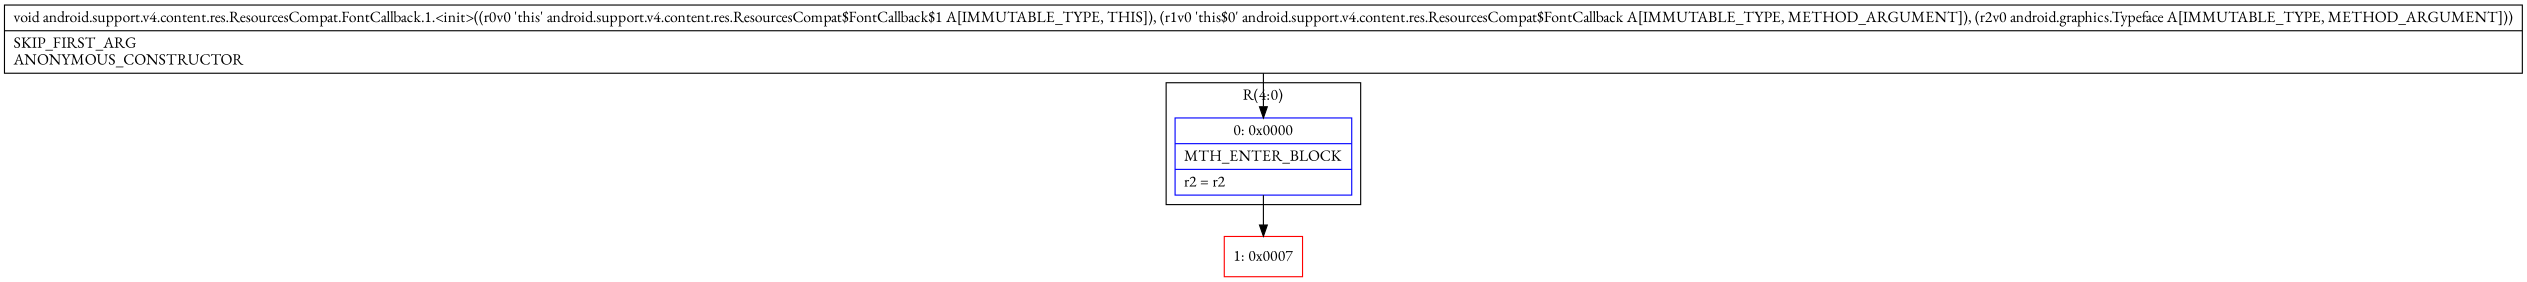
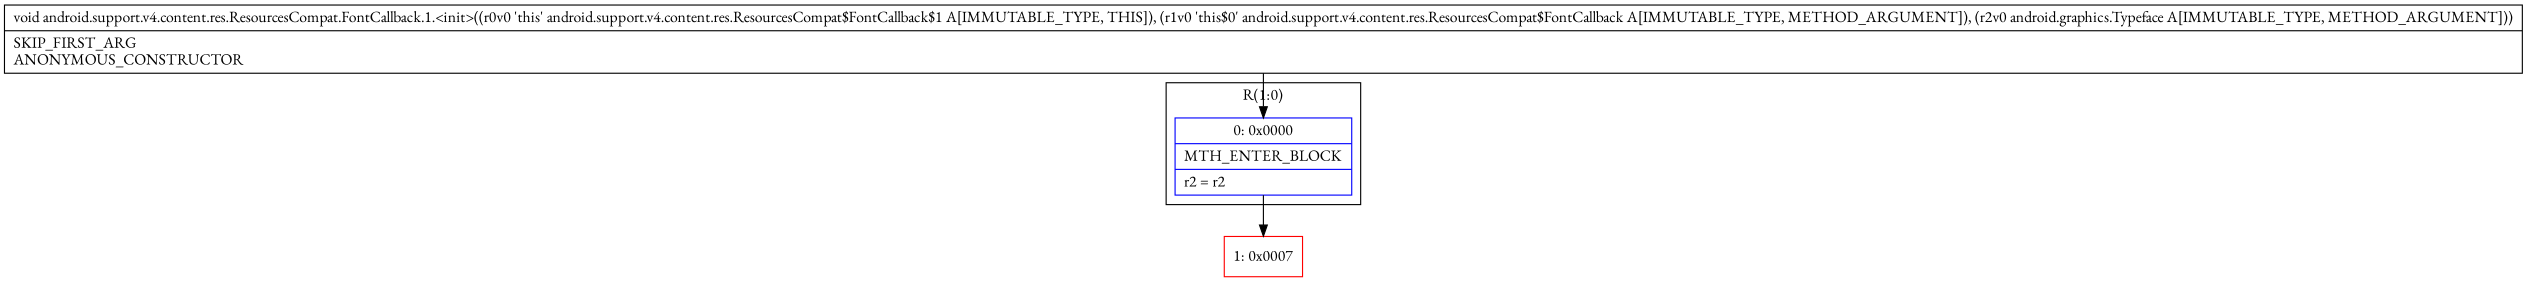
cluster "R(4:0)": label "R(4:0)" -> "R(1:0)"
